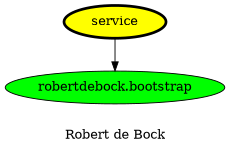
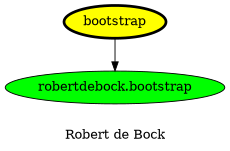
node "service": label "service" -> "bootstrap"
